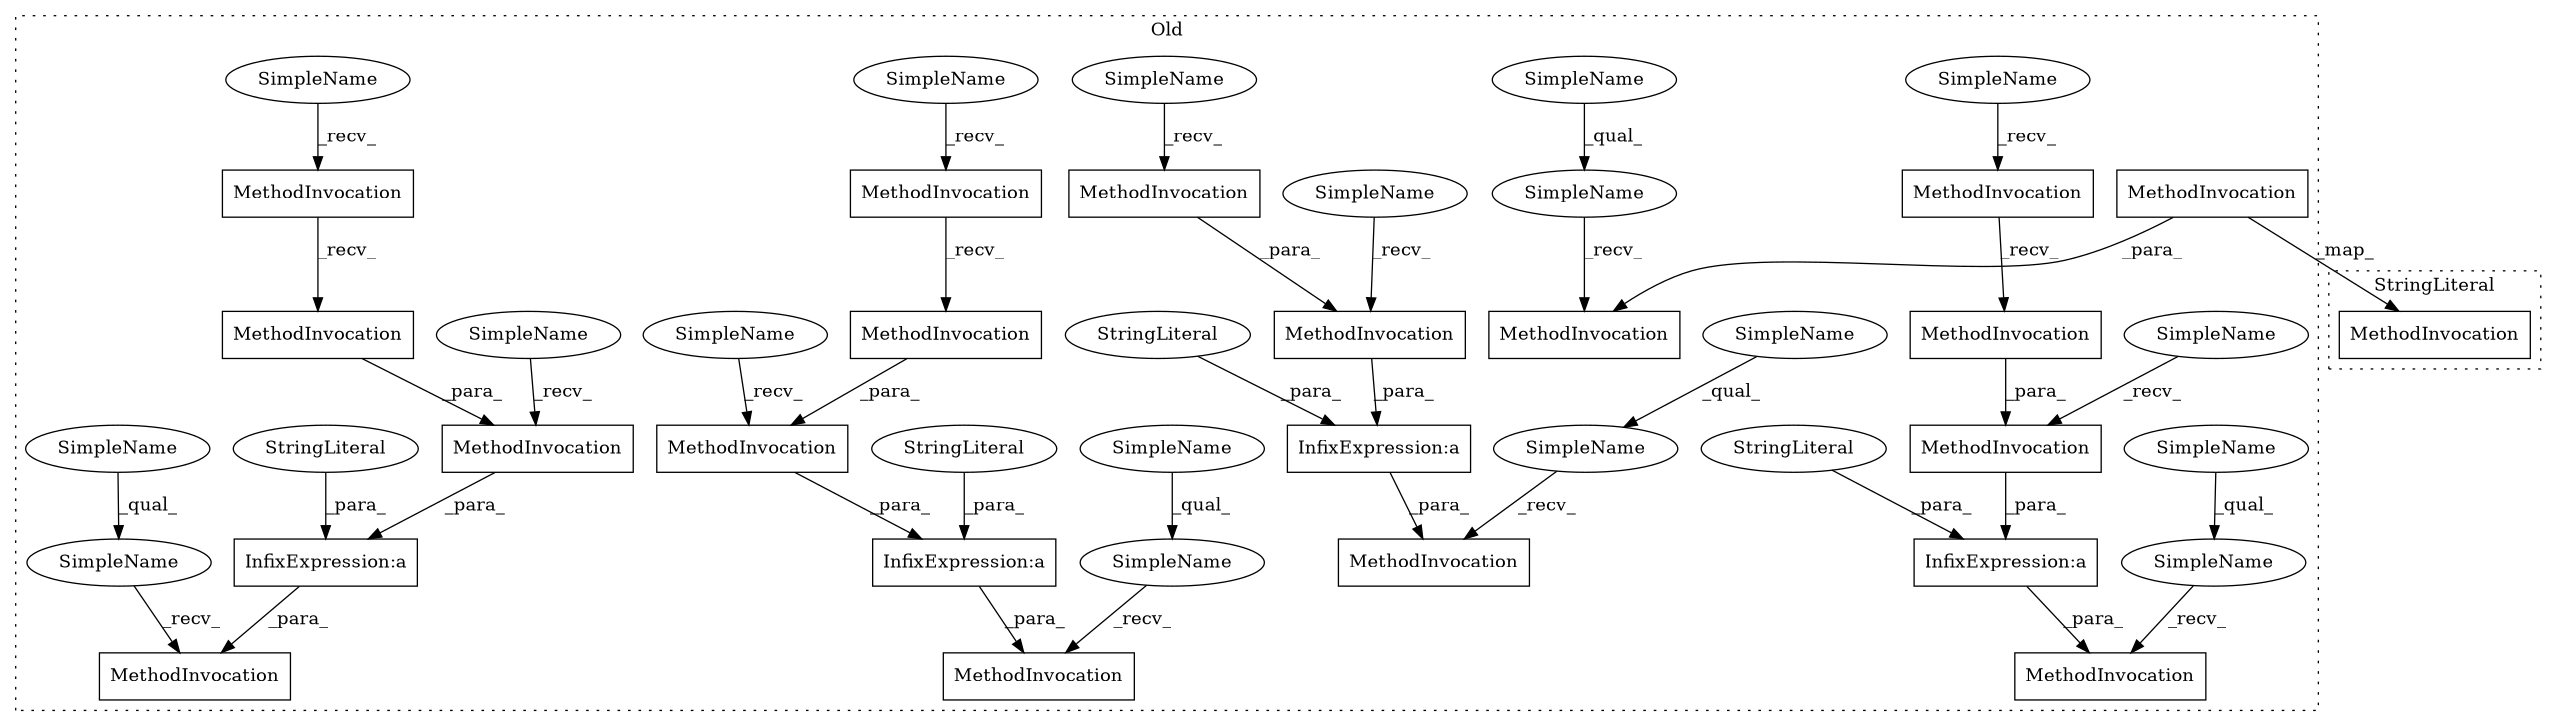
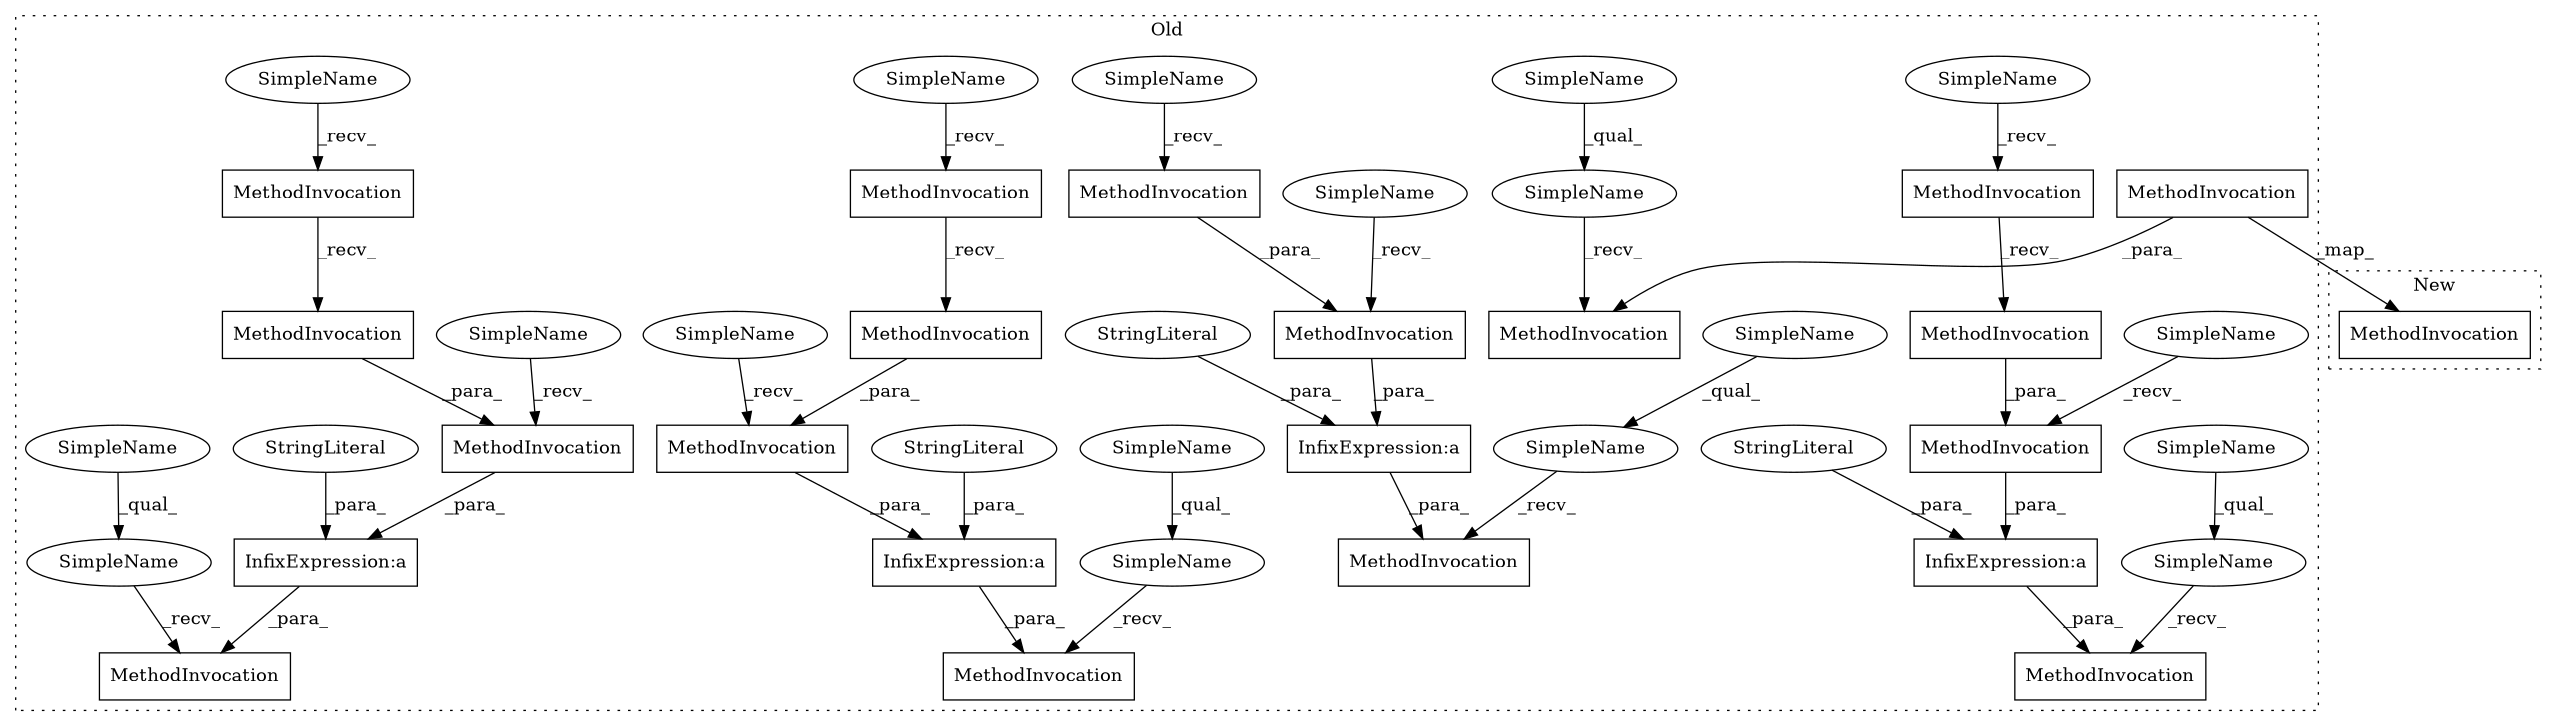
cluster "StringLiteral": label "StringLiteral" -> "New"
